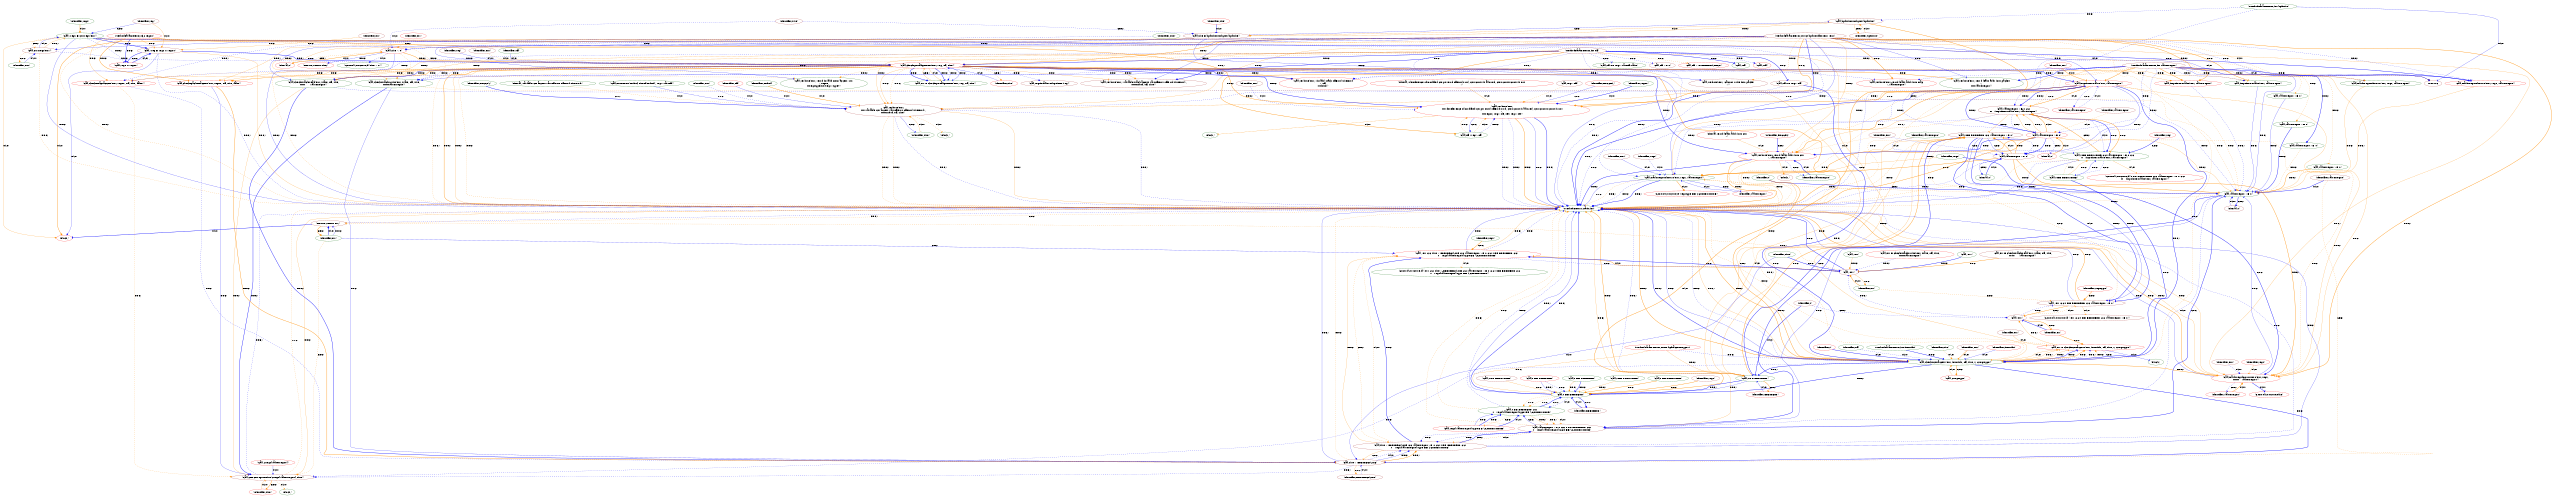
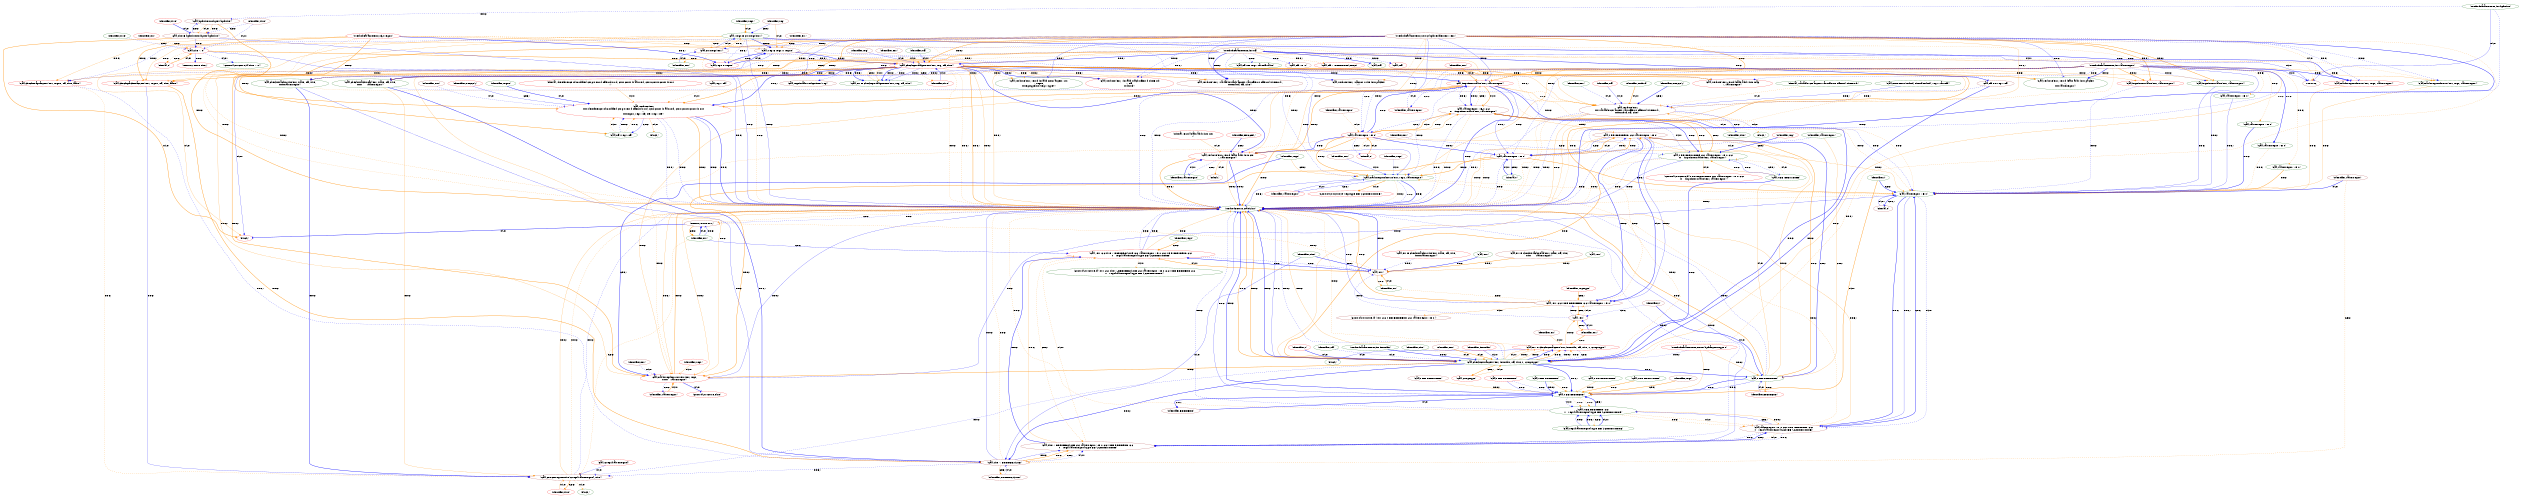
node "(Identifier,bpf_size)": removed
node "(Call,regs[value_regno].type == SCALAR_VALUE)": color red -> darkgreen
